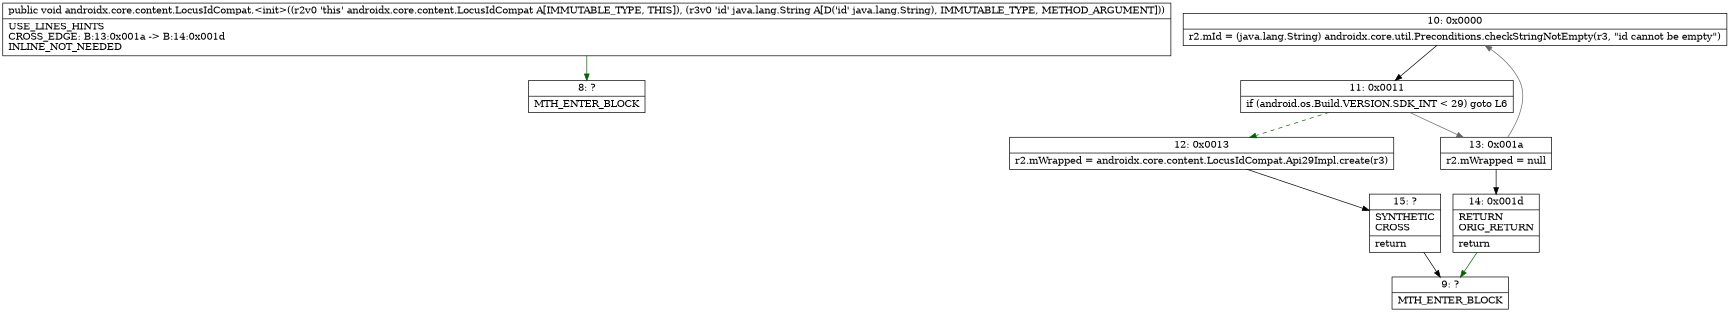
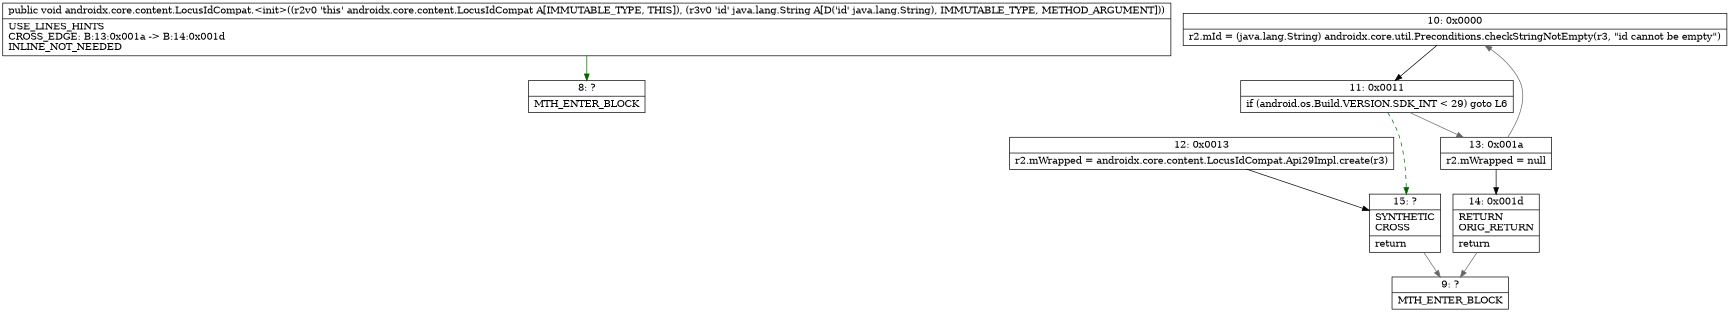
edge "11: 0x0011" -> "12: 0x0013": now "11: 0x0011" -> "15: ?"
edge "15: ?" -> "9: ?": color black -> gray40
edge "14: 0x001d" -> "9: ?": color darkgreen -> gray40
